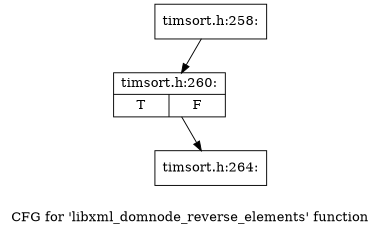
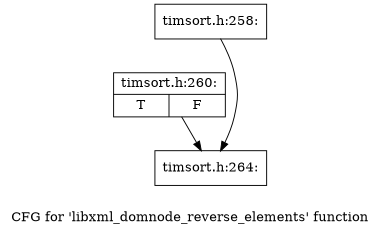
edge "timsort.h:258:" -> "timsort.h:260:": now "timsort.h:258:" -> "timsort.h:264:"
